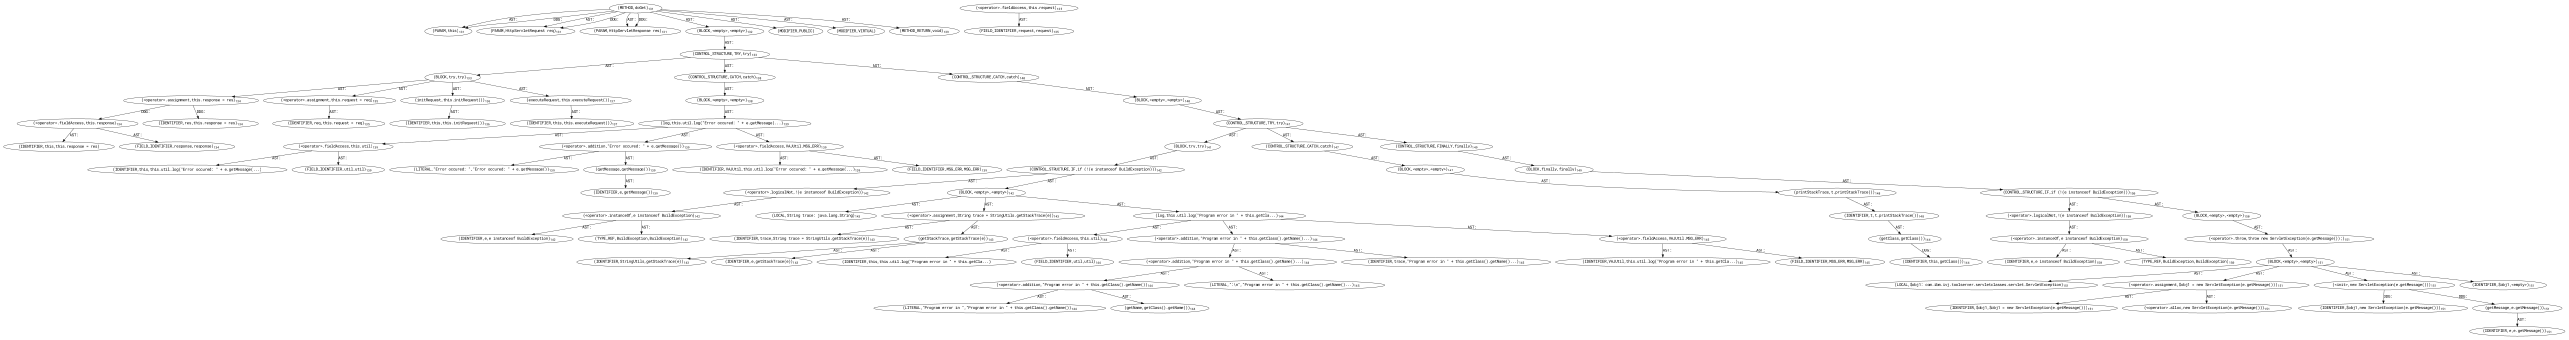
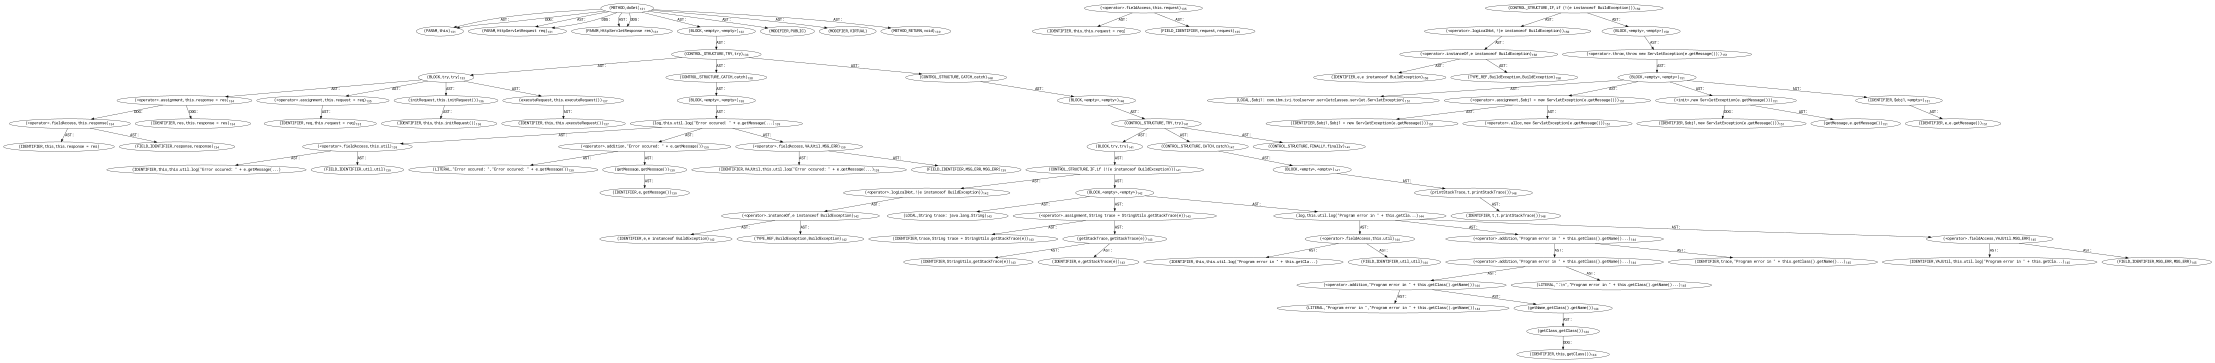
node "(IDENTIFIER,this,this.request = req)": added
node "(BLOCK,finally,finally)": removed
edge "(IDENTIFIER,t,t.printStackTrace())" -> "(getClass,getClass())": now "(getName,getClass().getName())" -> "(getClass,getClass())"
edge "(<init>,new ServletException(e.getMessage()))" -> "(getMessage,e.getMessage())": label "DDG: " -> "AST: "
edge "(getMessage,e.getMessage())" -> "(IDENTIFIER,e,e.getMessage())": now "(IDENTIFIER,$obj1,<empty>)" -> "(IDENTIFIER,e,e.getMessage())"
